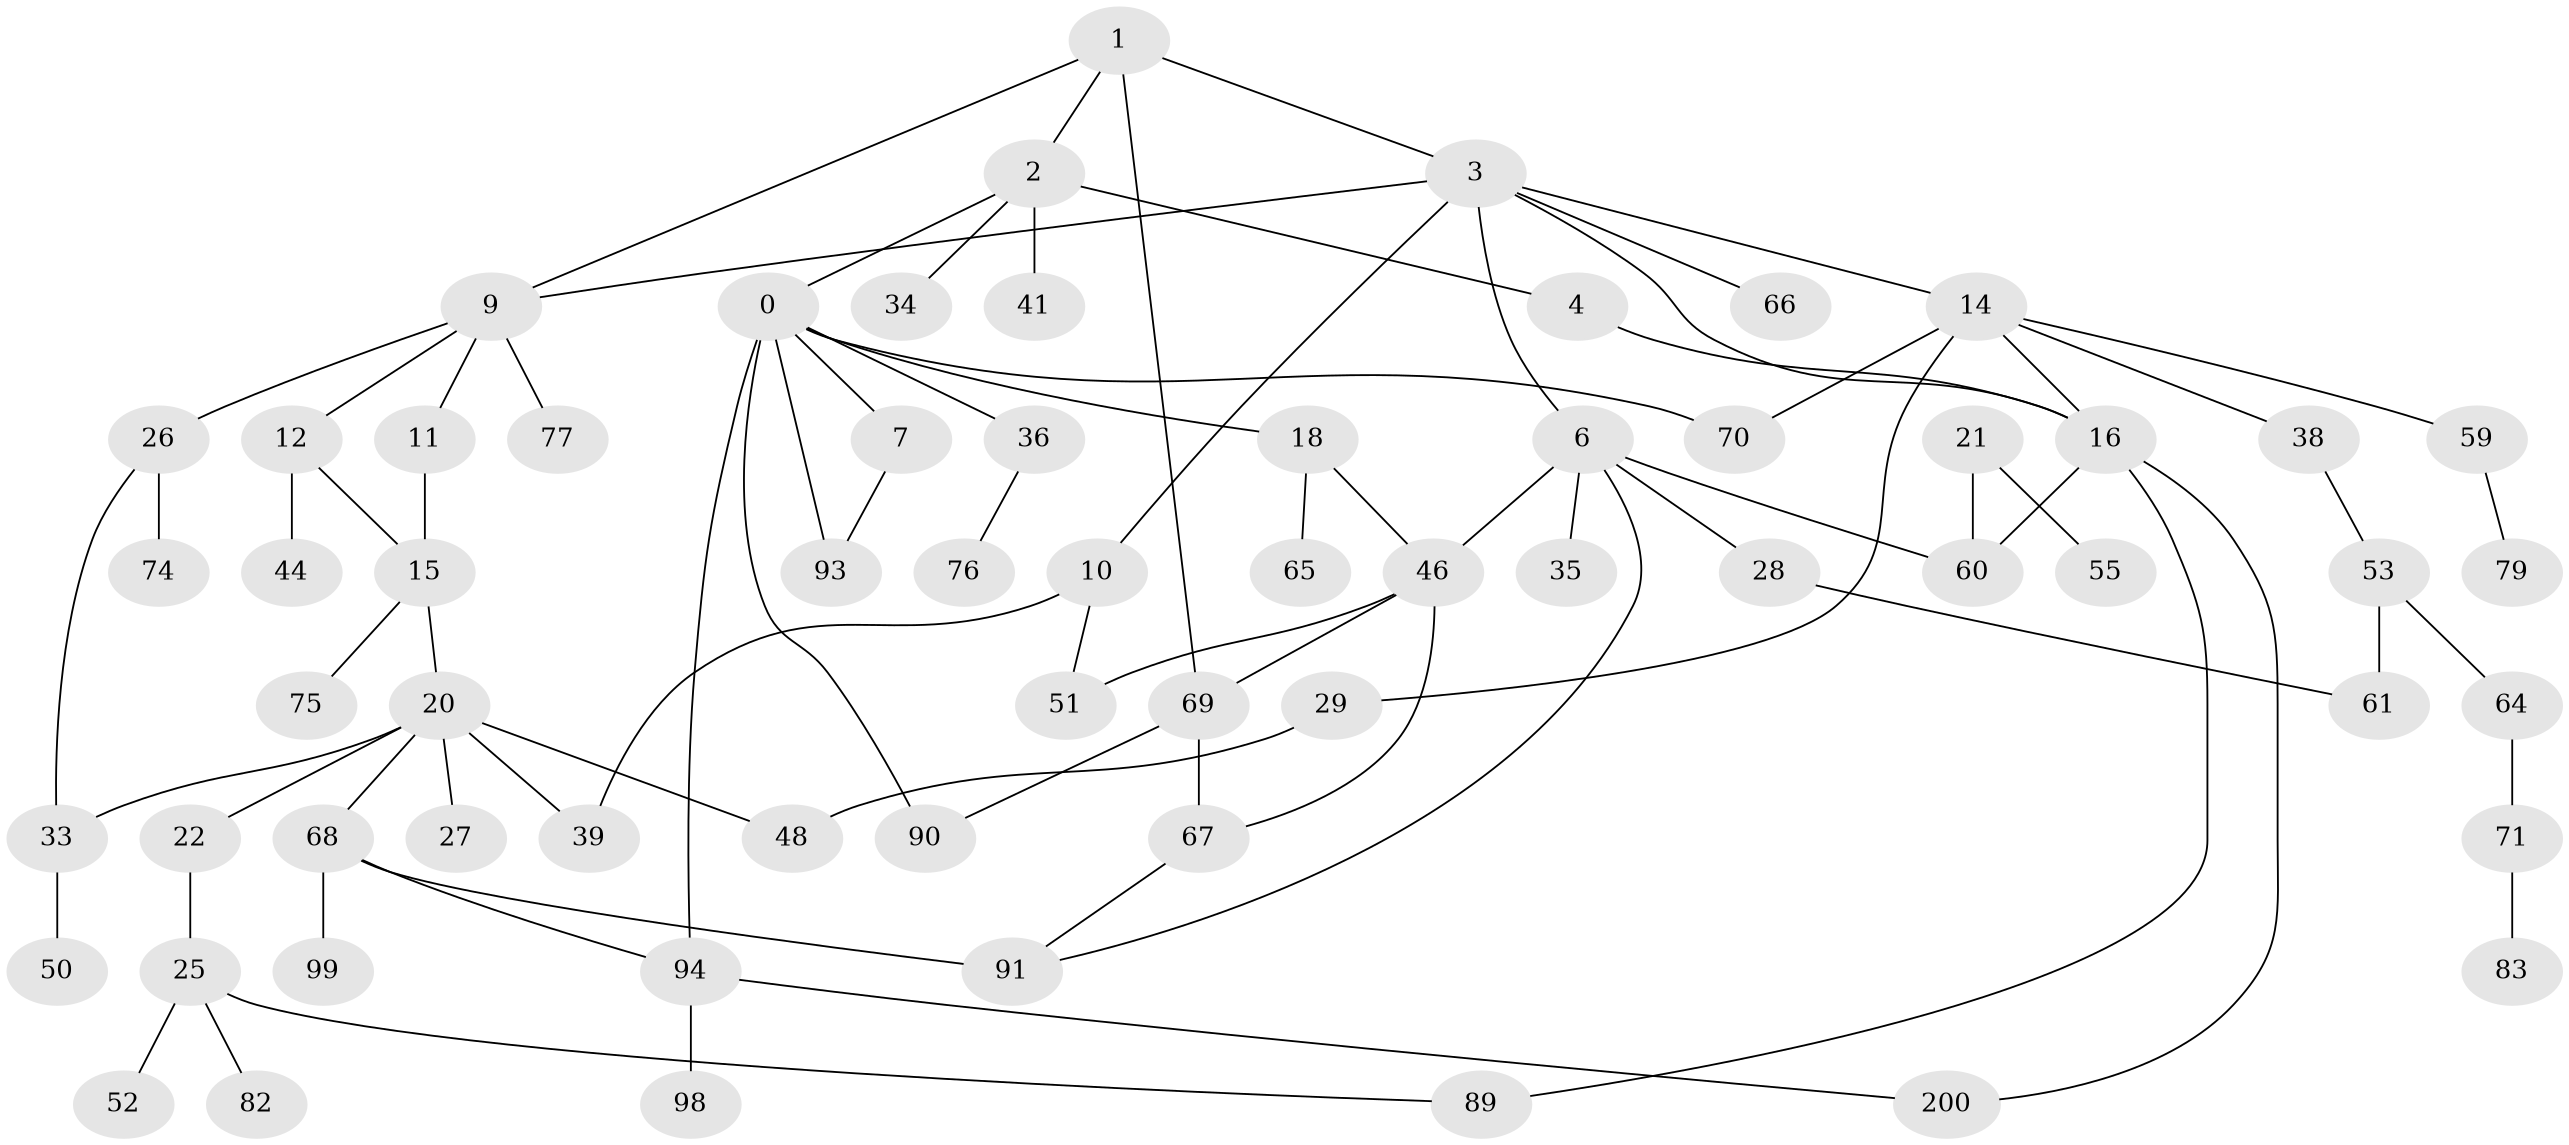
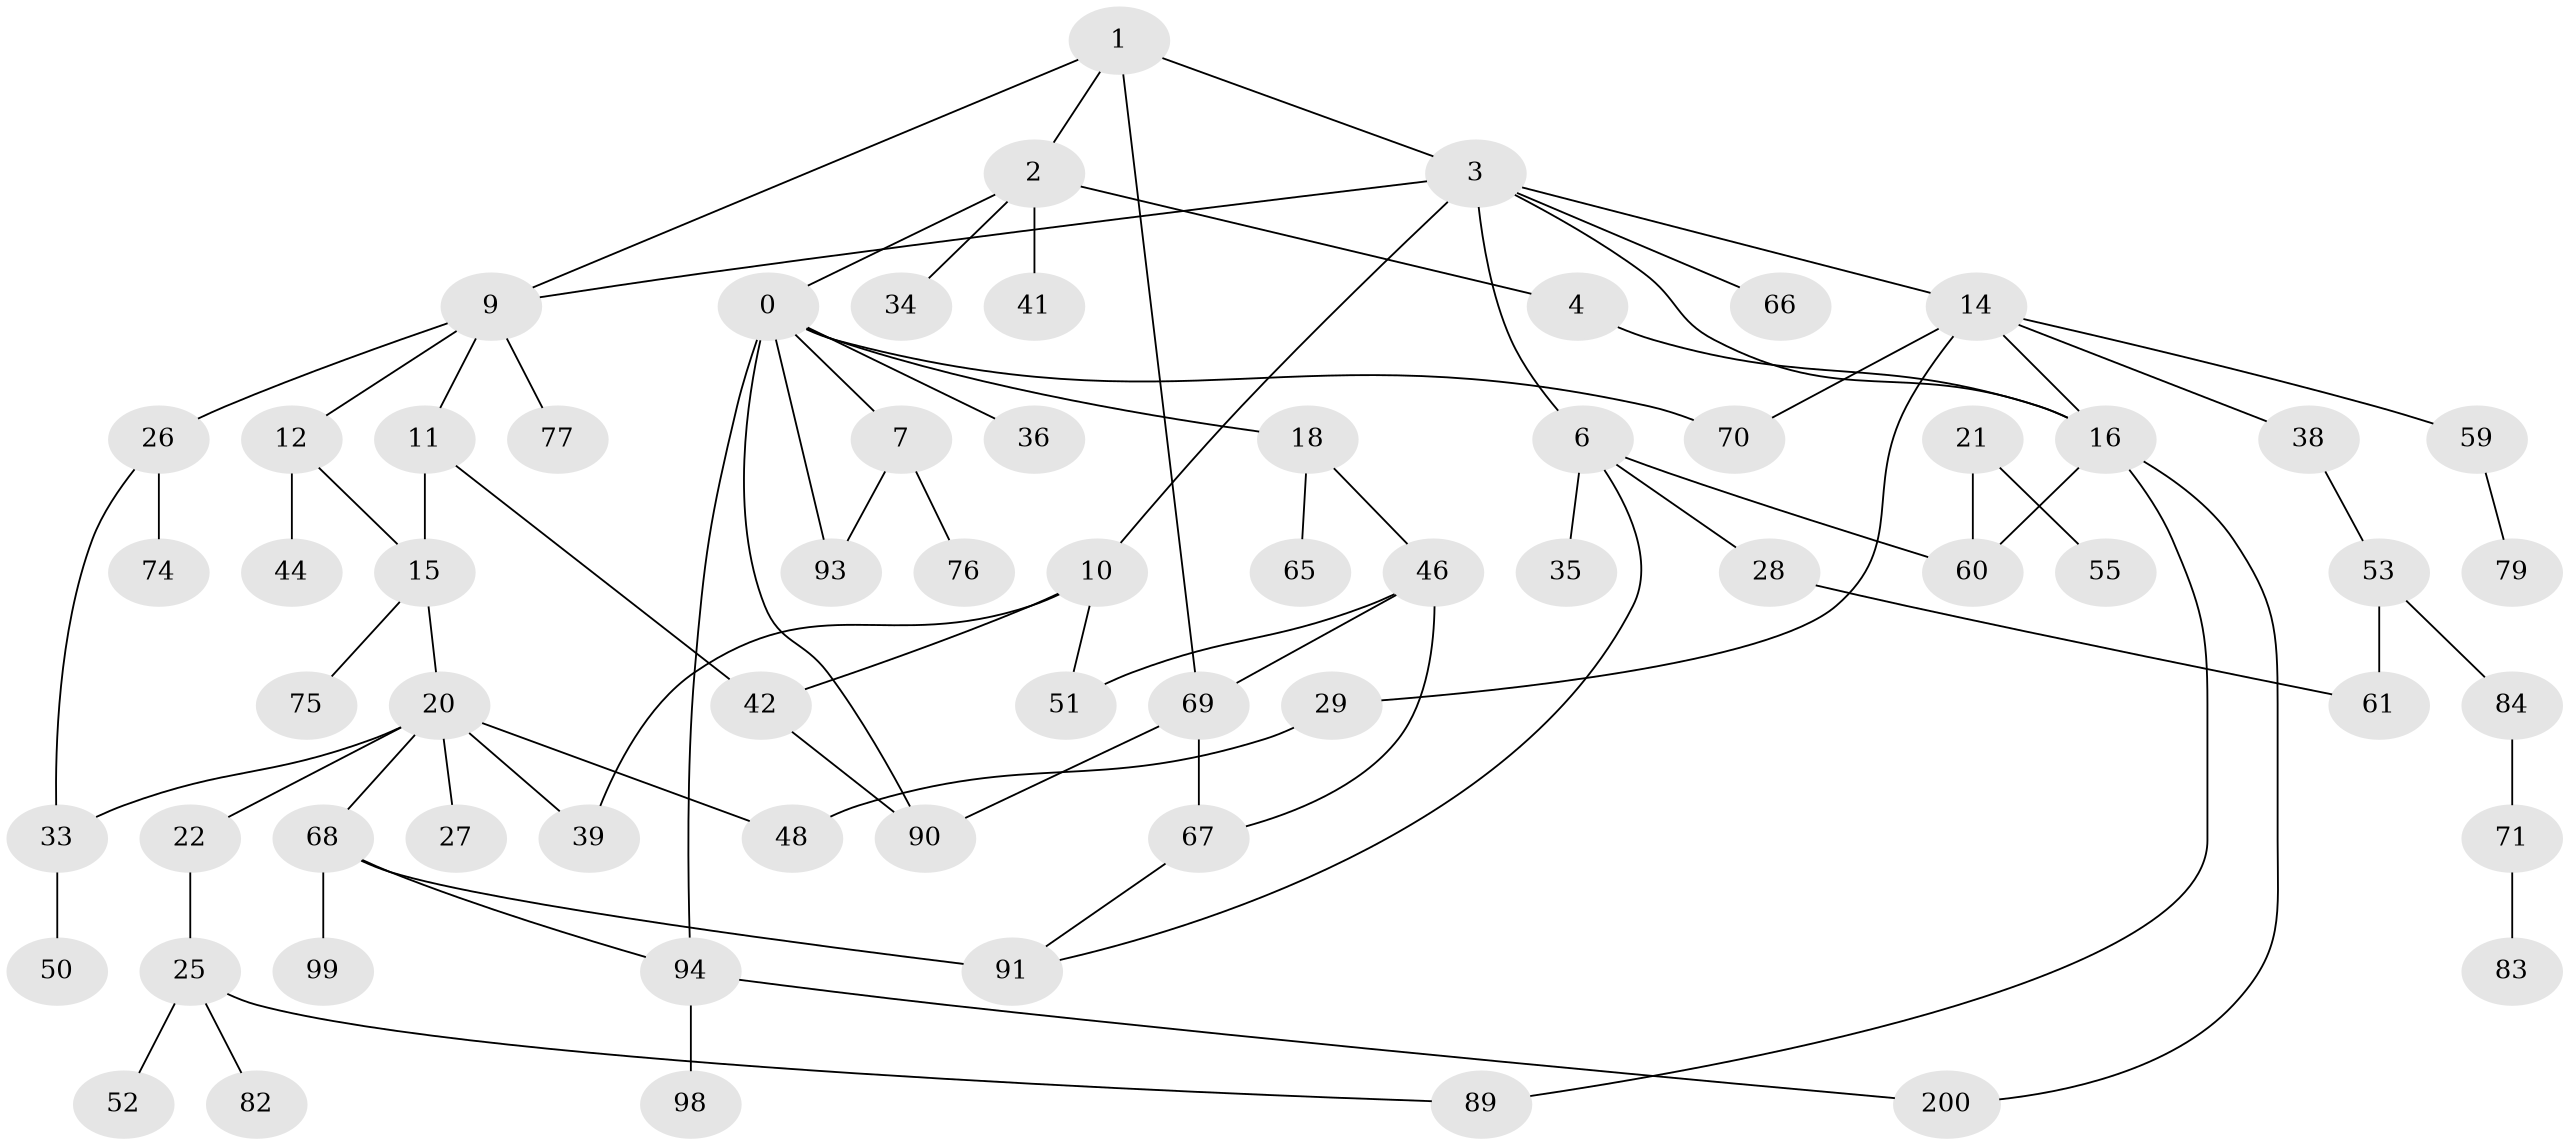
edge "36" -- "76": now "7" -- "76"
edge "6" -- "46": removed
node "42": added
node "64": label "64" -> "84"
